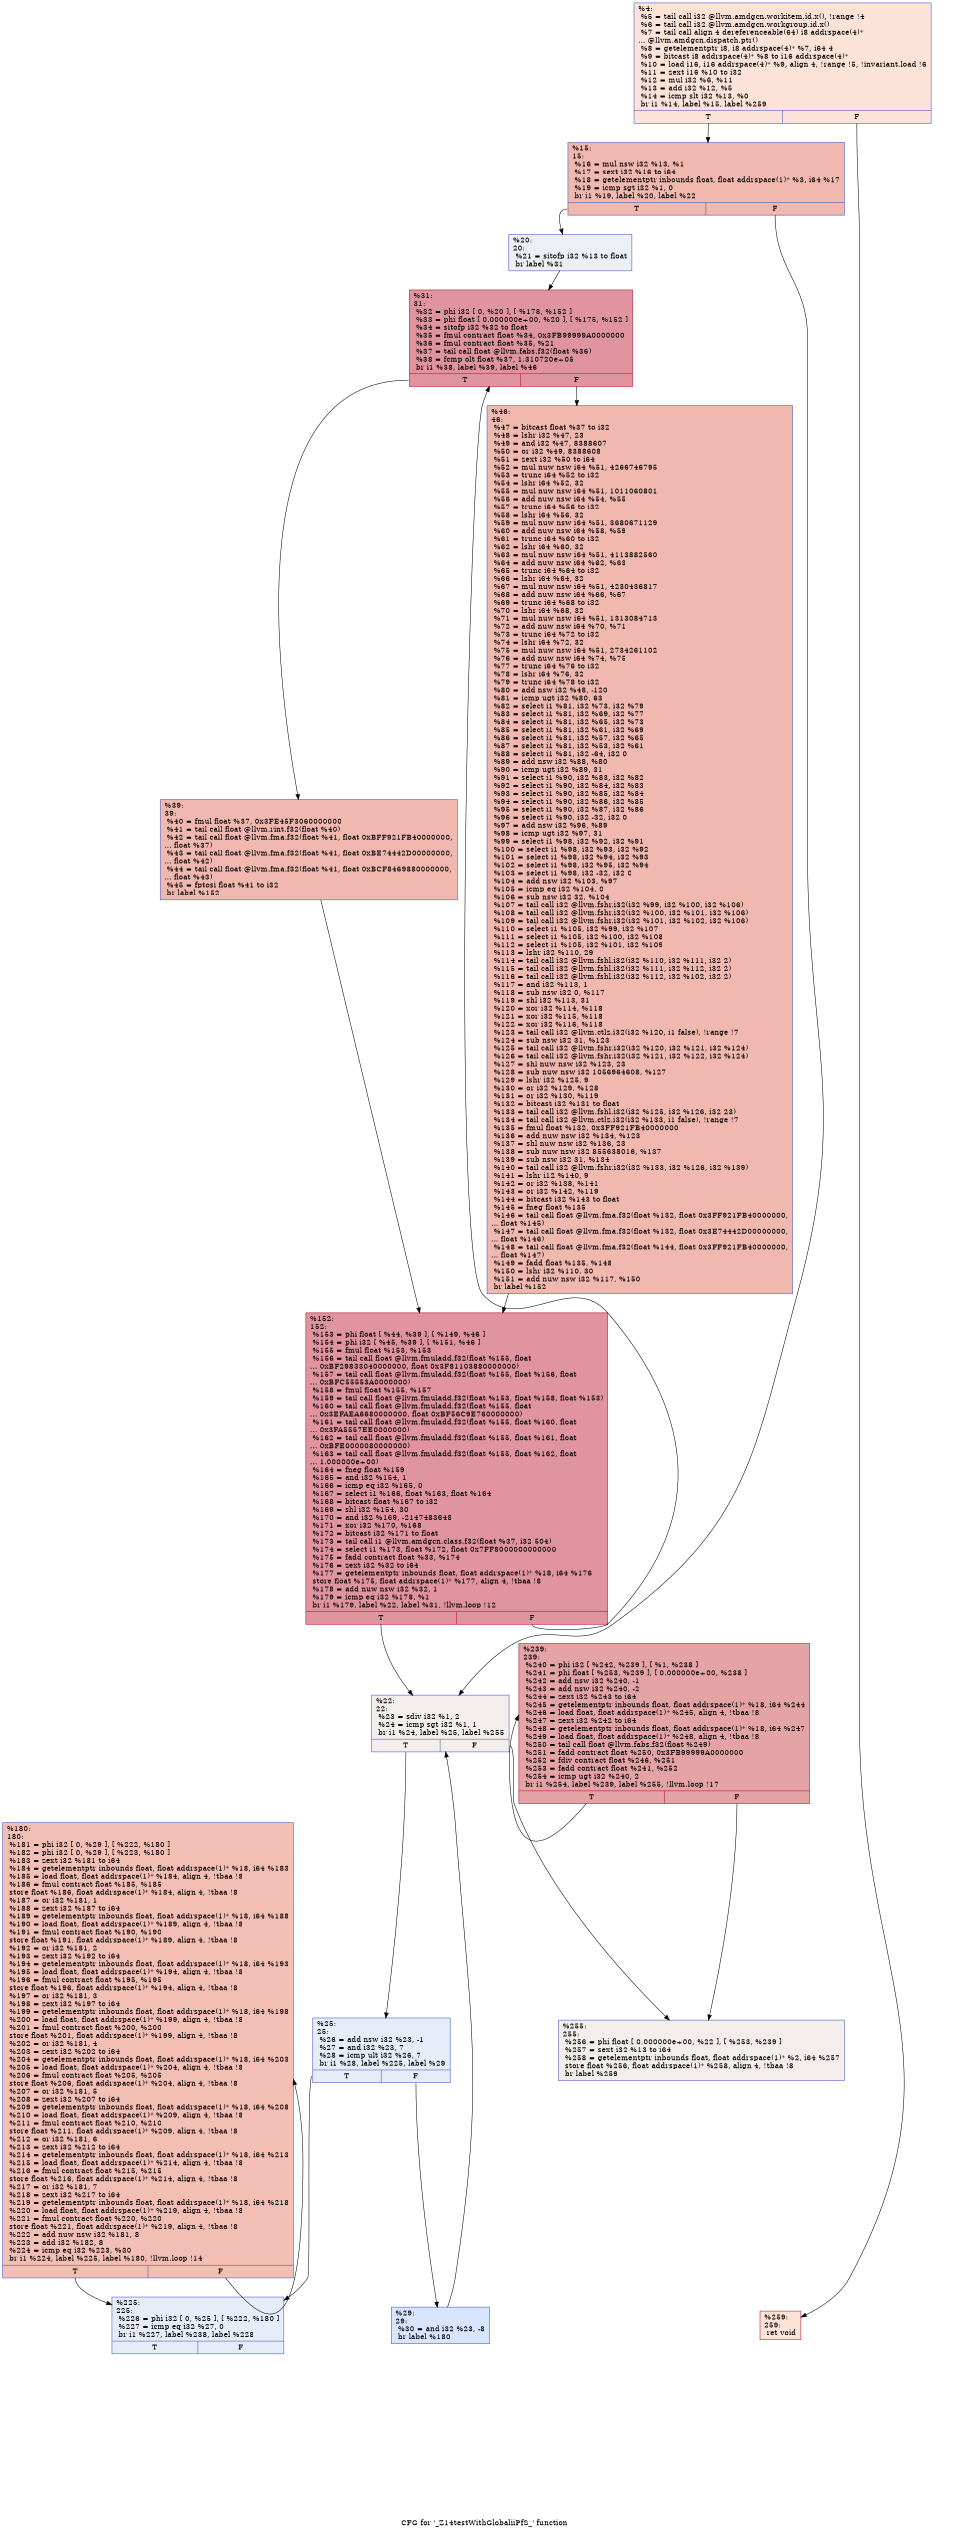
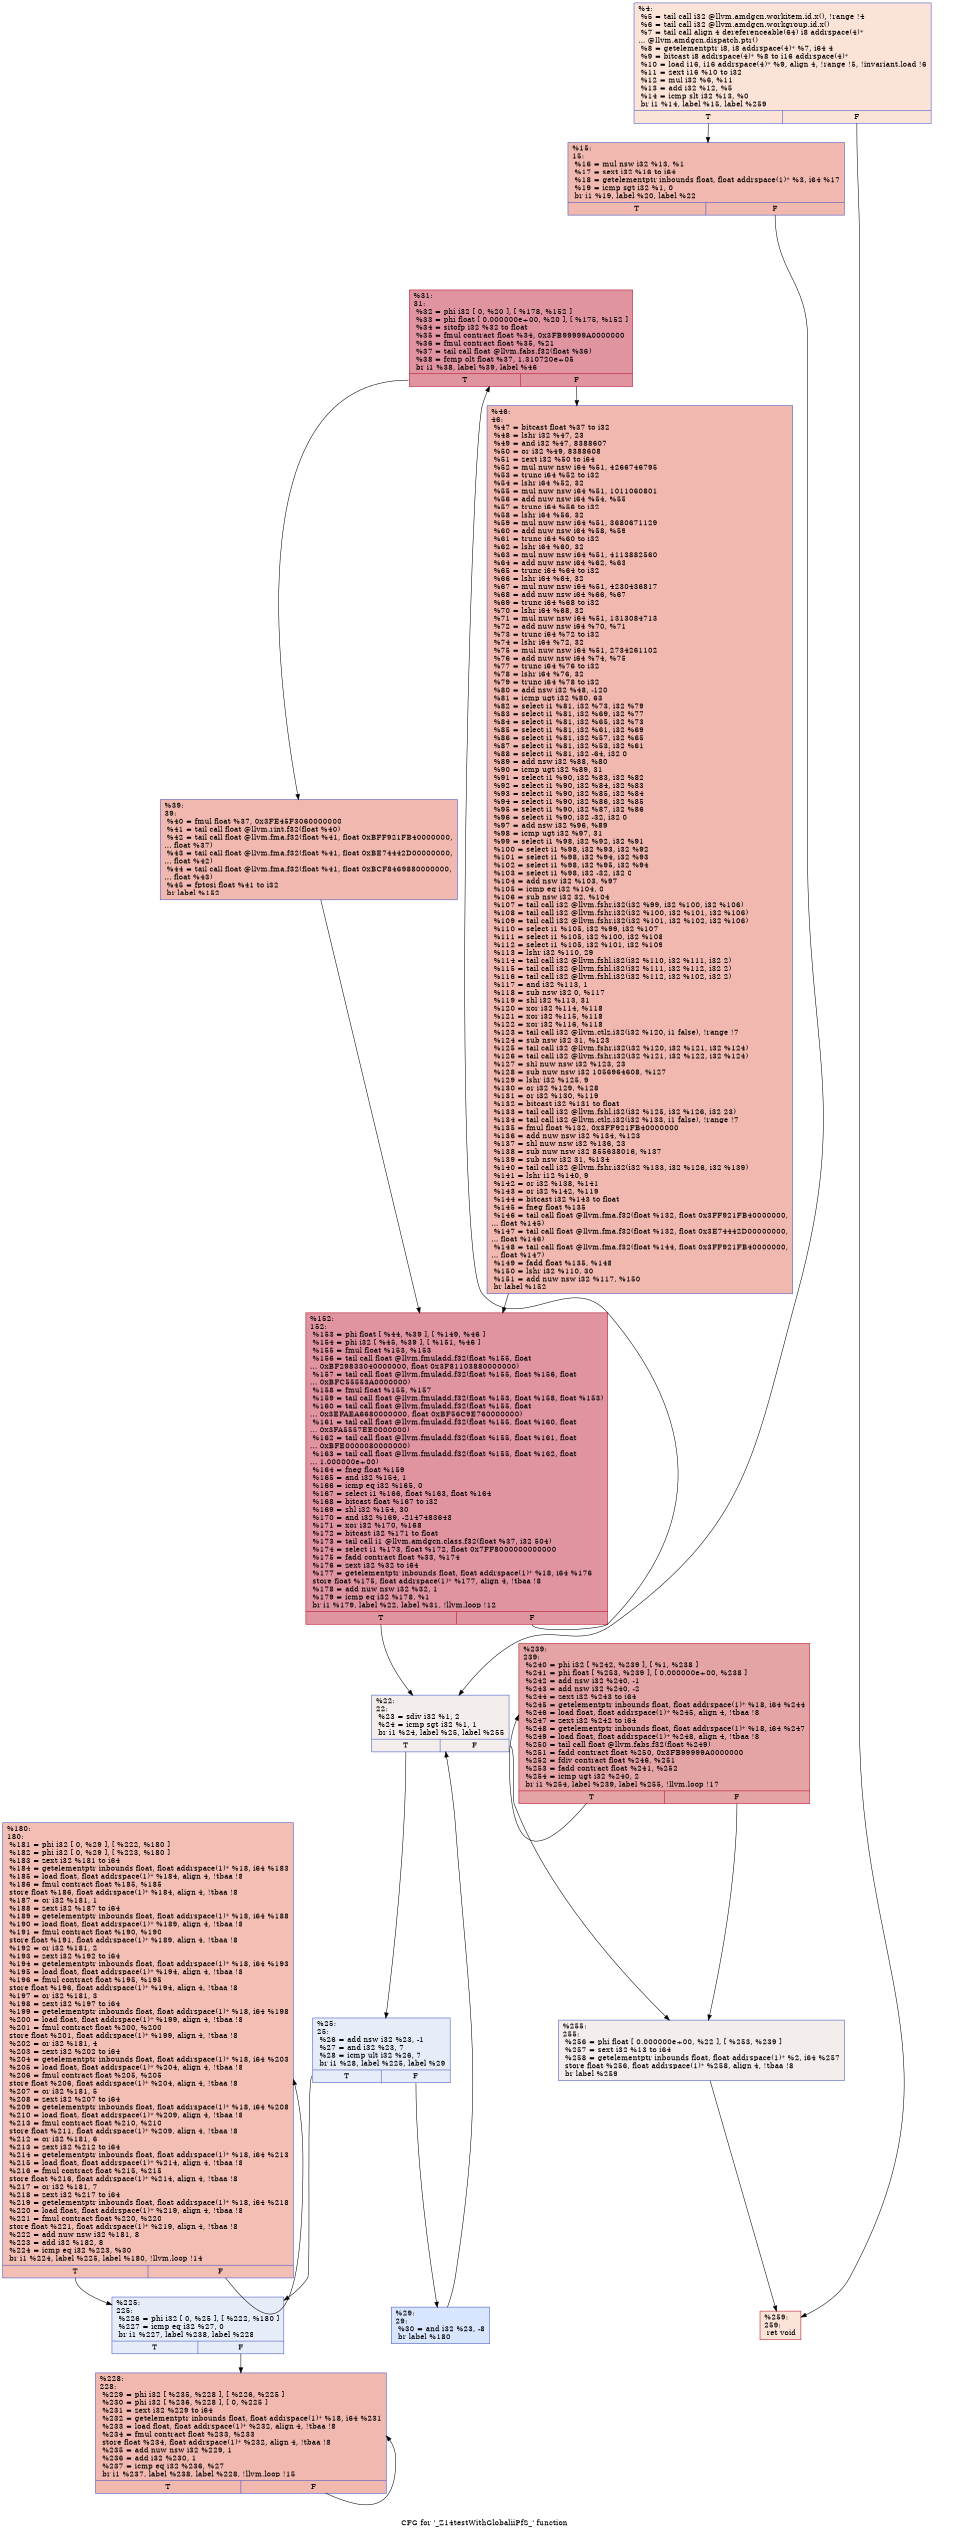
node "%20:": removed
node "%180:": text "%211 = fmul contract float %210, %210" -> "%213 = fmul contract float %210, %210"
edge "%255:" -> "%259:": added
node "%228:": added
